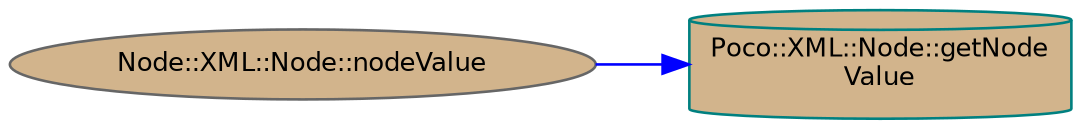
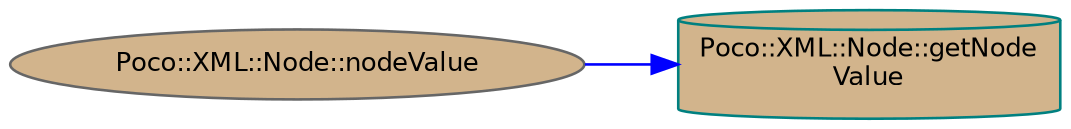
node "Node::XML::Node::nodeValue": label "Node::XML::Node::nodeValue" -> "Poco::XML::Node::nodeValue"
